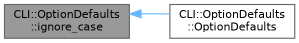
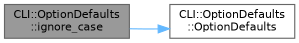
edge "CLI::OptionDefaults ::OptionDefaults" -> "CLI::OptionDefaults ::ignore_case": reversed
